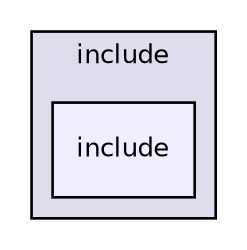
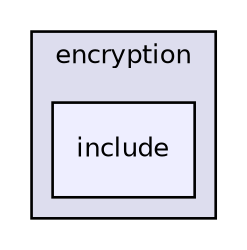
cluster "include": label "include" -> "encryption"
